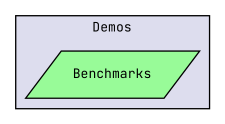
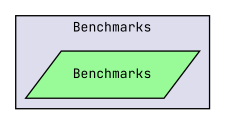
cluster "Demos": label "Demos" -> "Benchmarks"
